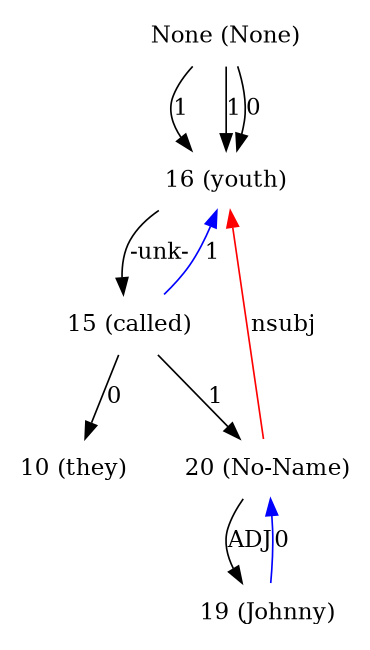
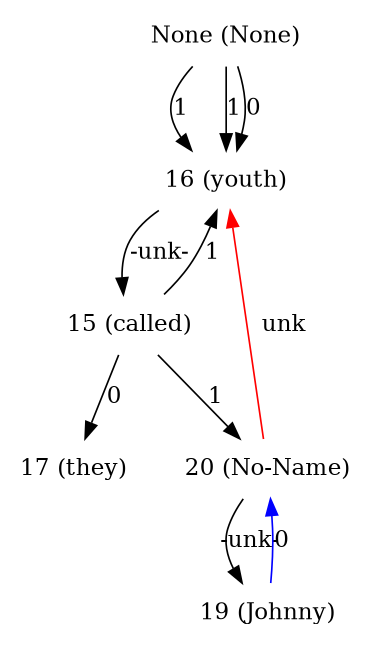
edge "15 (called)" -> "16 (youth)": color blue -> black
edge "20 (No-Name)" -> "16 (youth)": label "nsubj" -> "unk"
node "10 (they)": label "10 (they)" -> "17 (they)"
edge "20 (No-Name)" -> "19 (Johnny)": label "ADJ" -> "-unk-"
